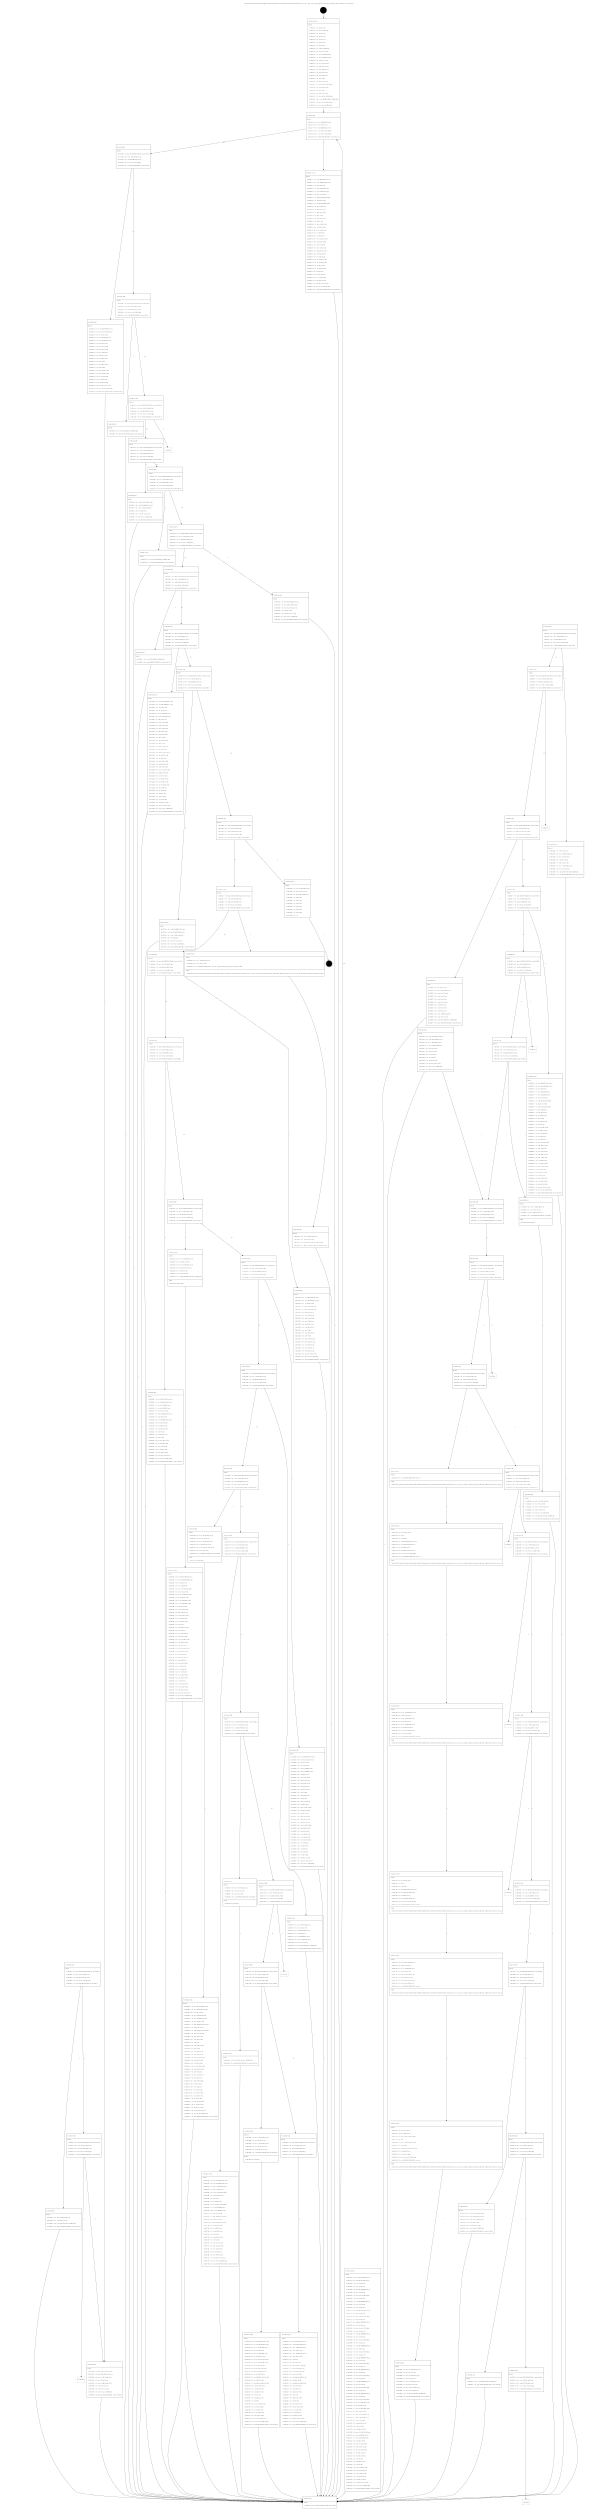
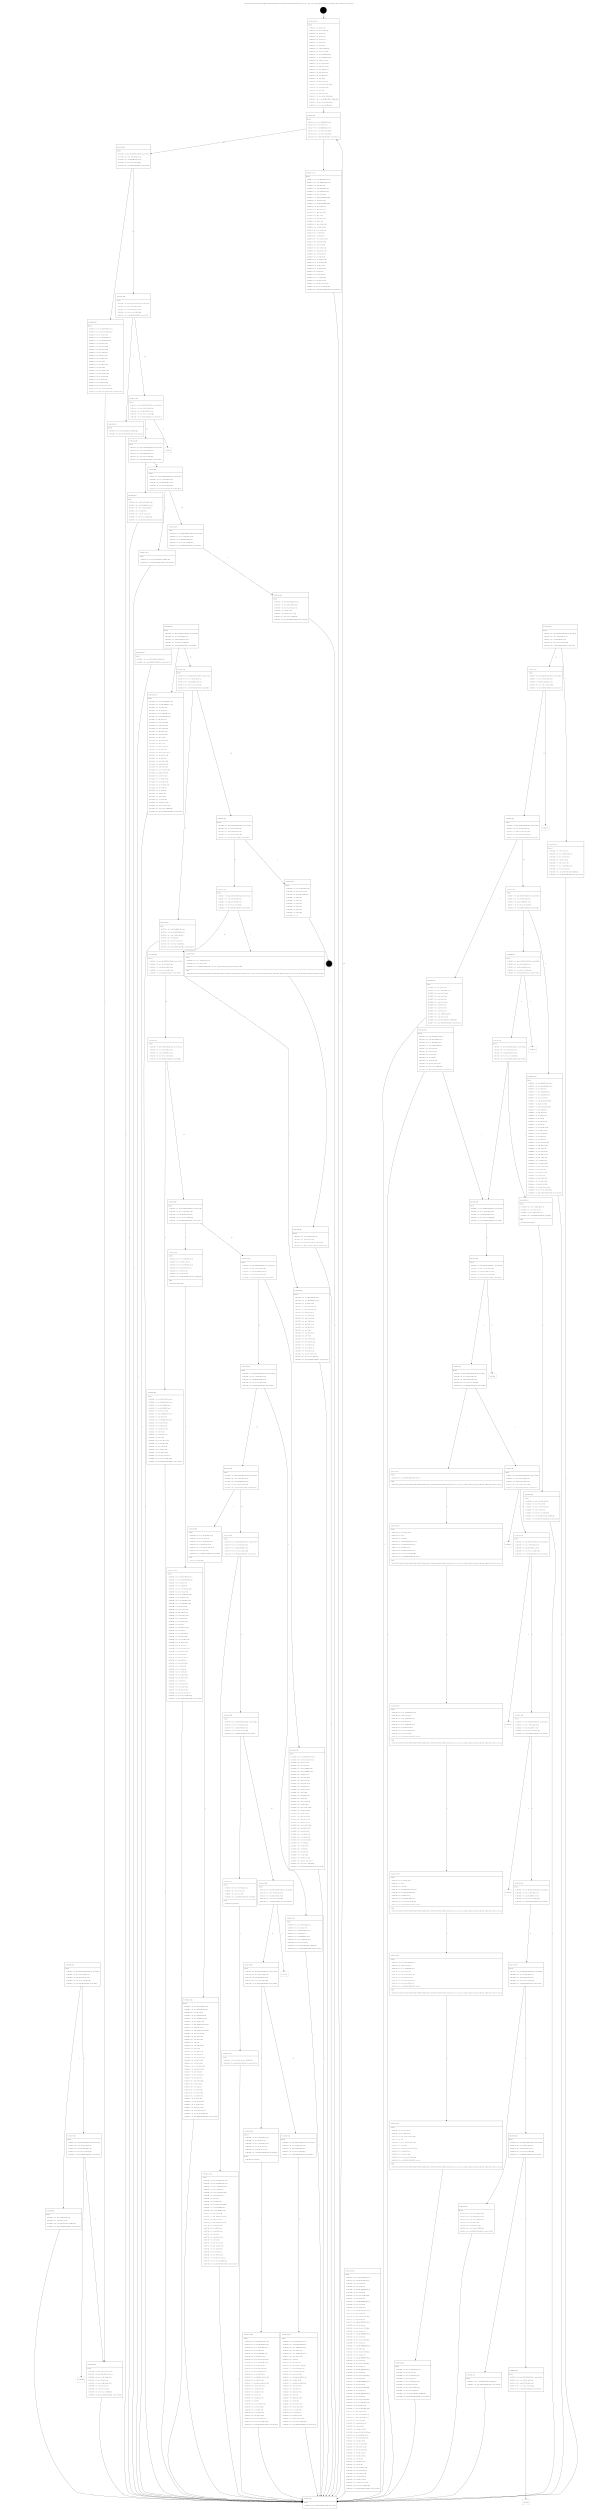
node "0x401d37 [28]": removed
